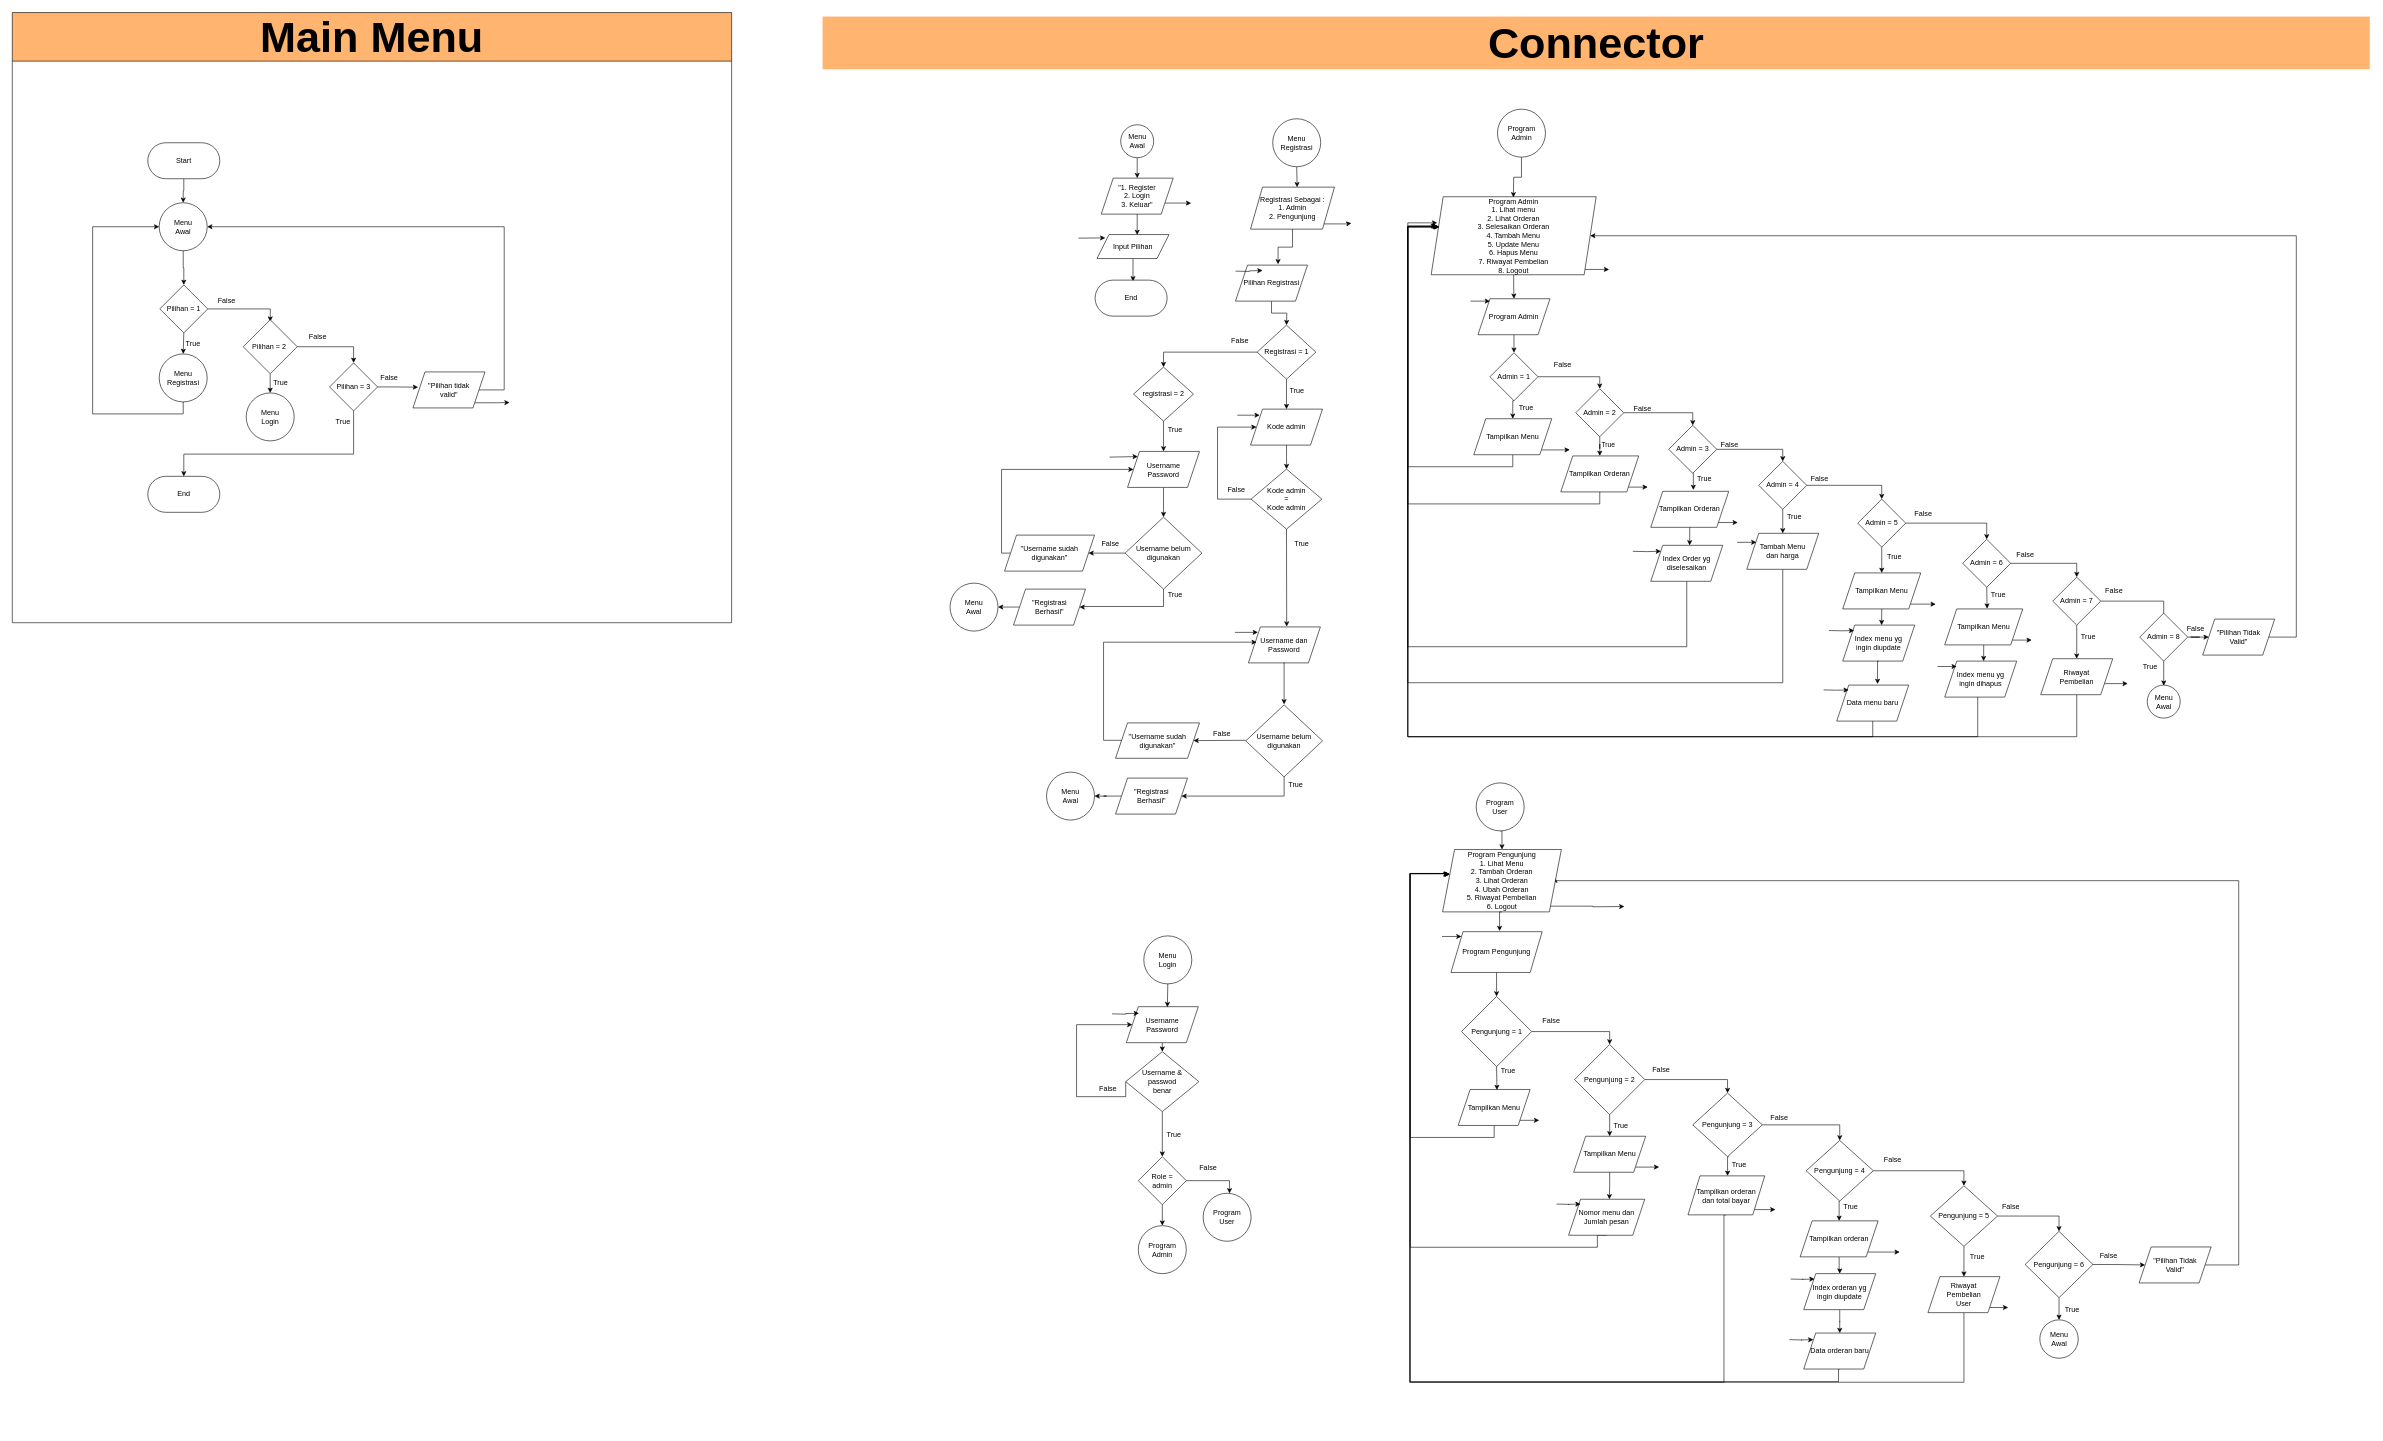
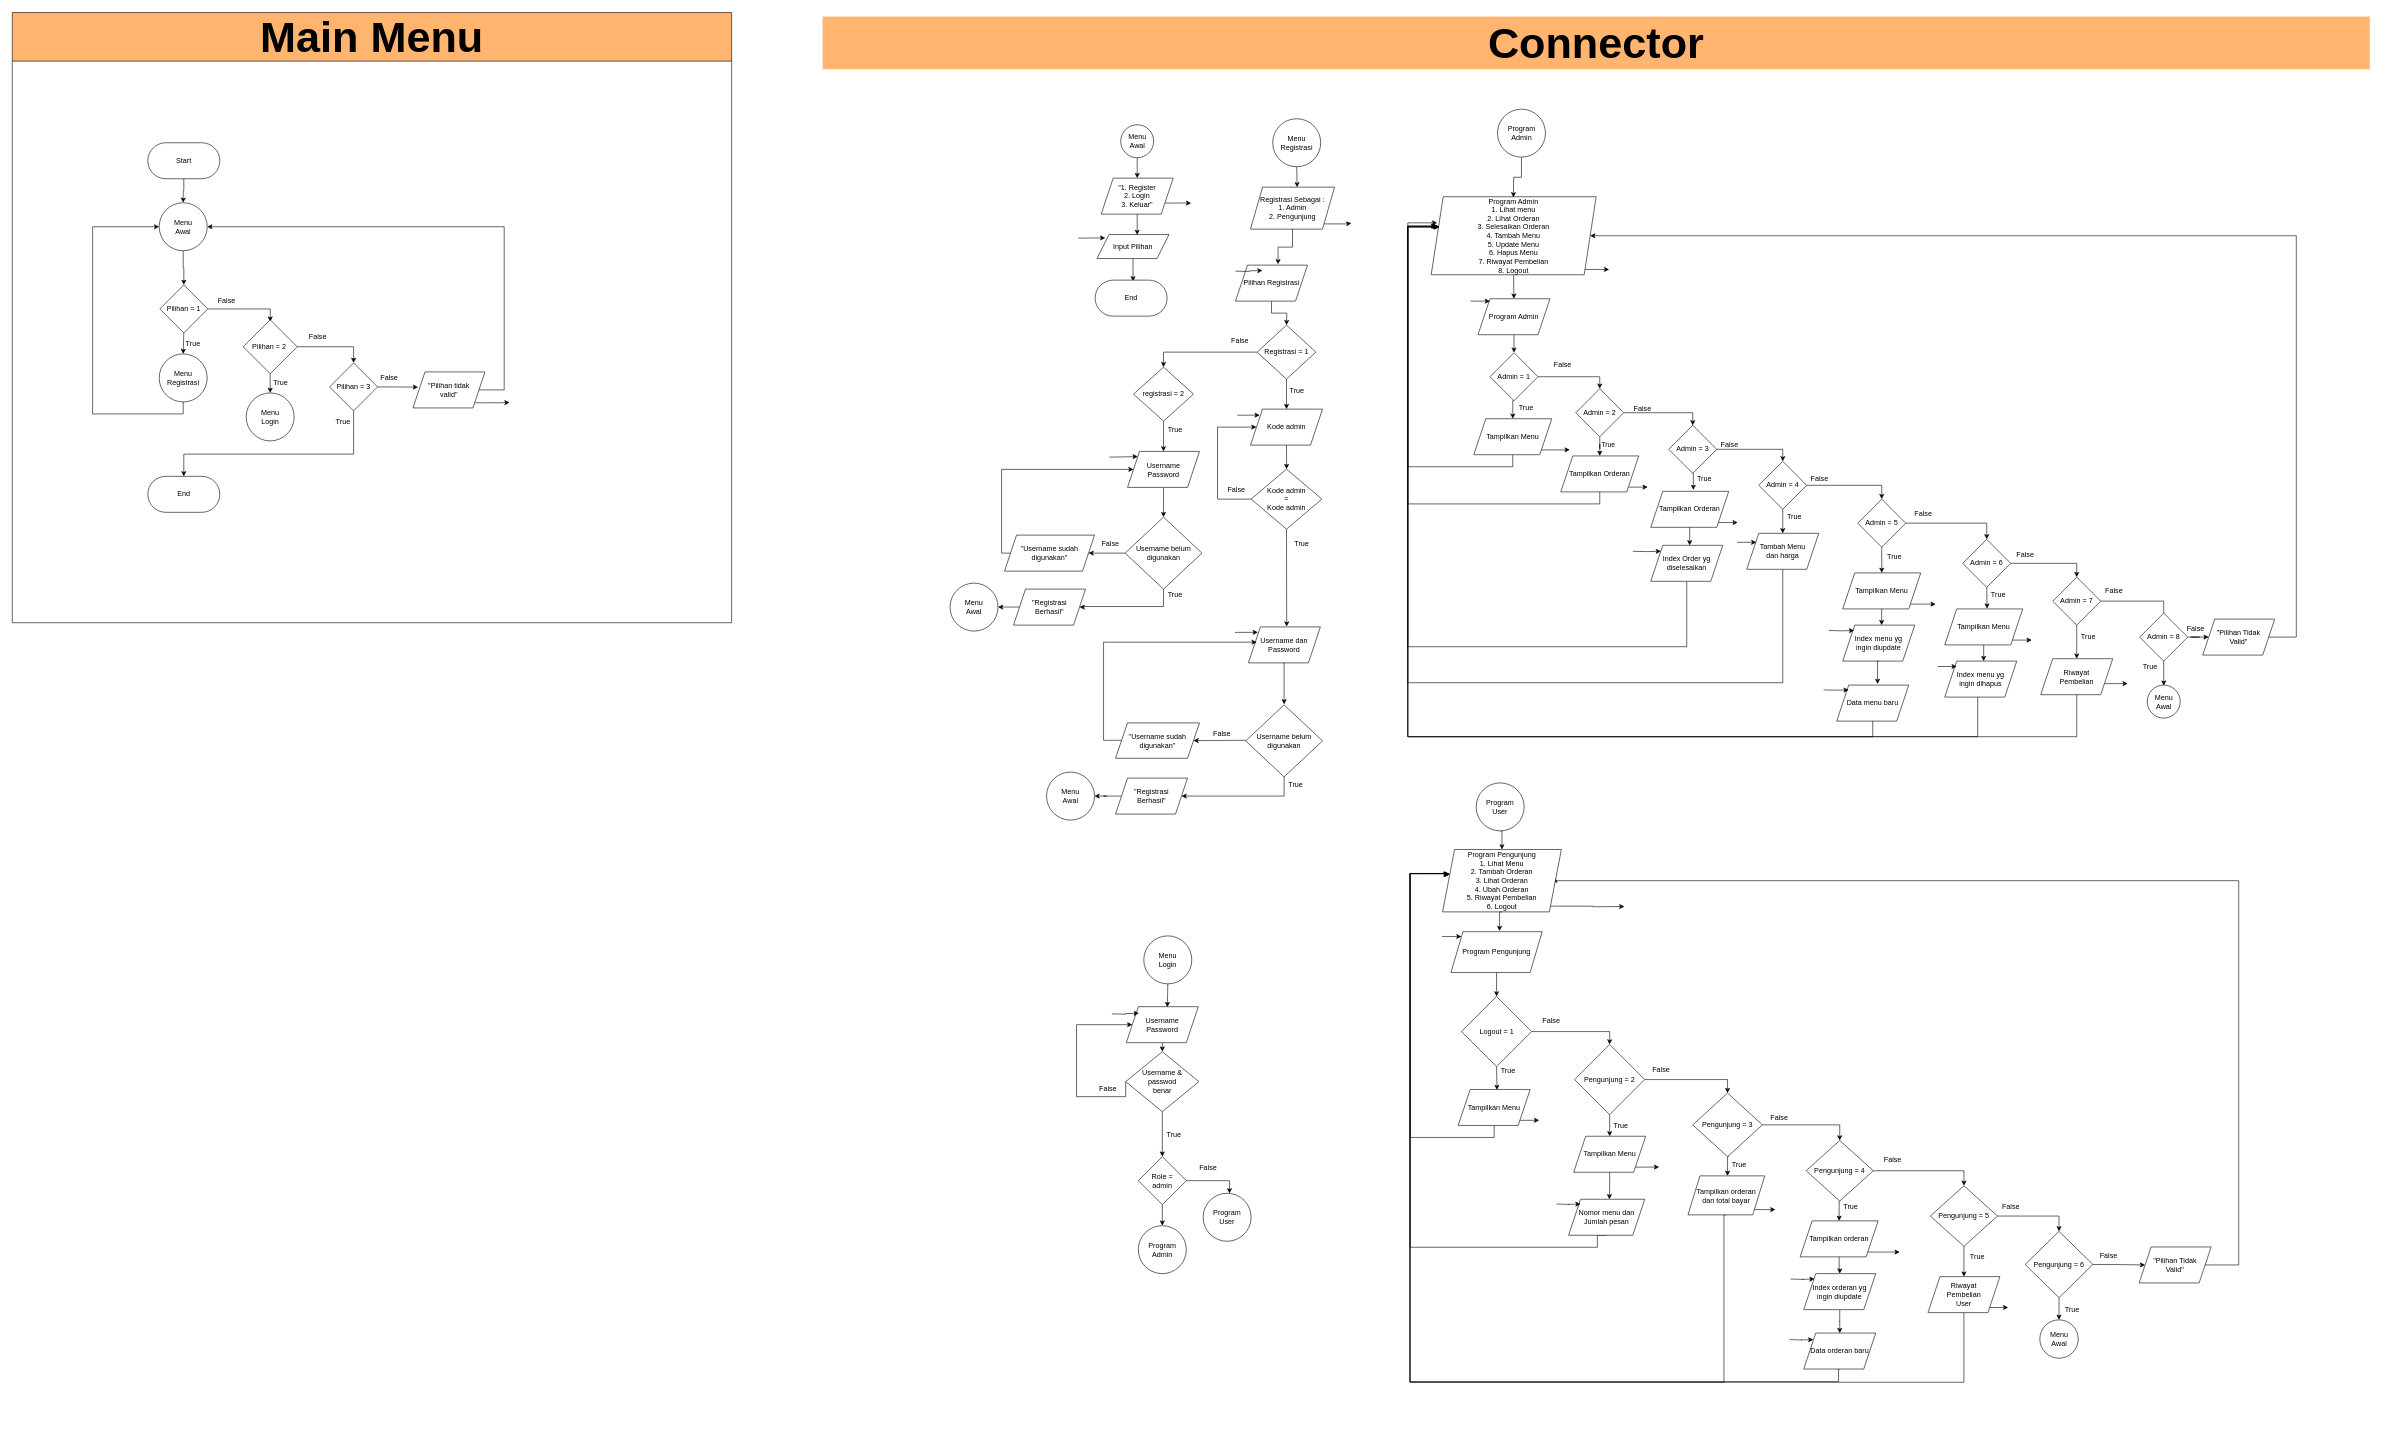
node "Pengunjung = 1": label "Pengunjung = 1" -> "Logout = 1"
